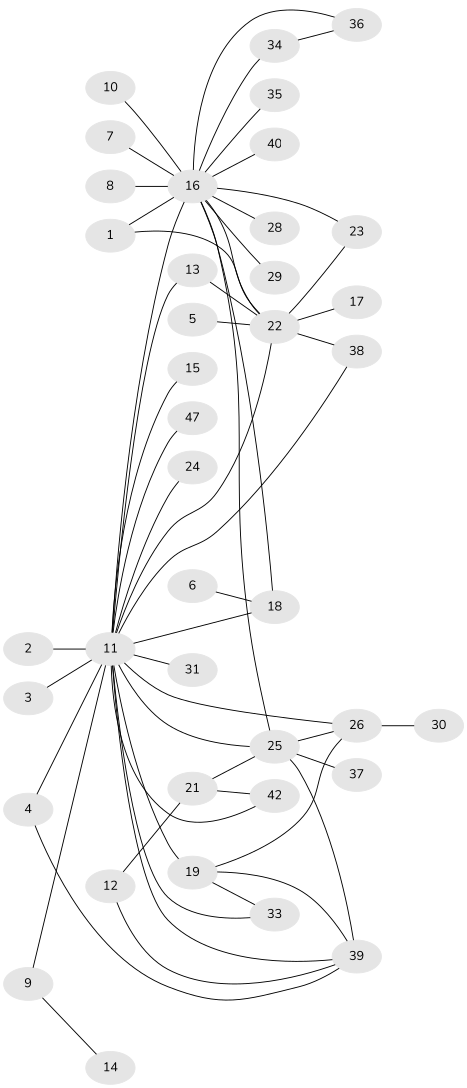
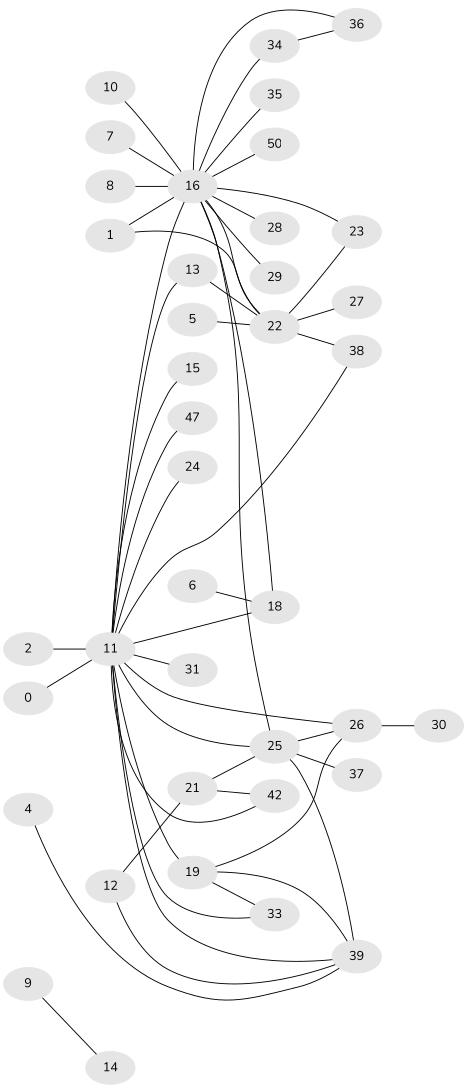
node "40": label "40" -> "50"
node "17": label "17" -> "27"
edge "22" -- "11": removed
node "3": label "3" -> "0"
edge "11" -- "4": removed
edge "11" -- "9": removed
